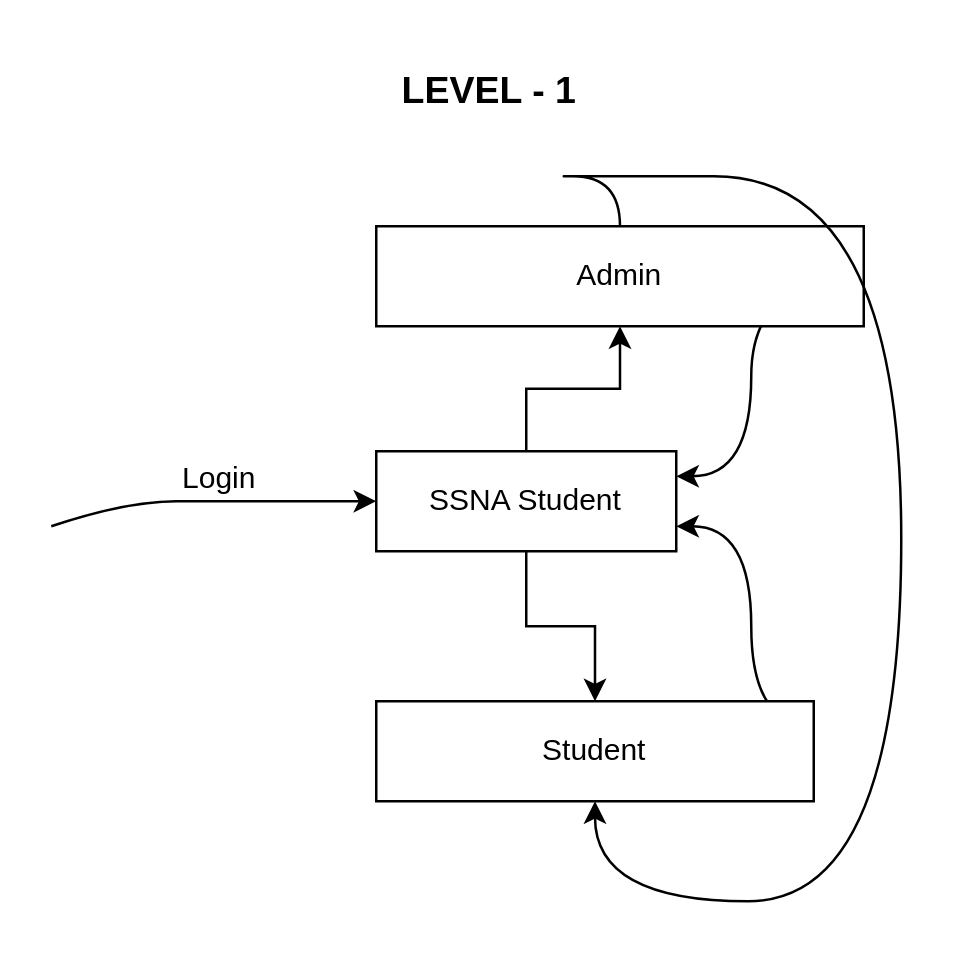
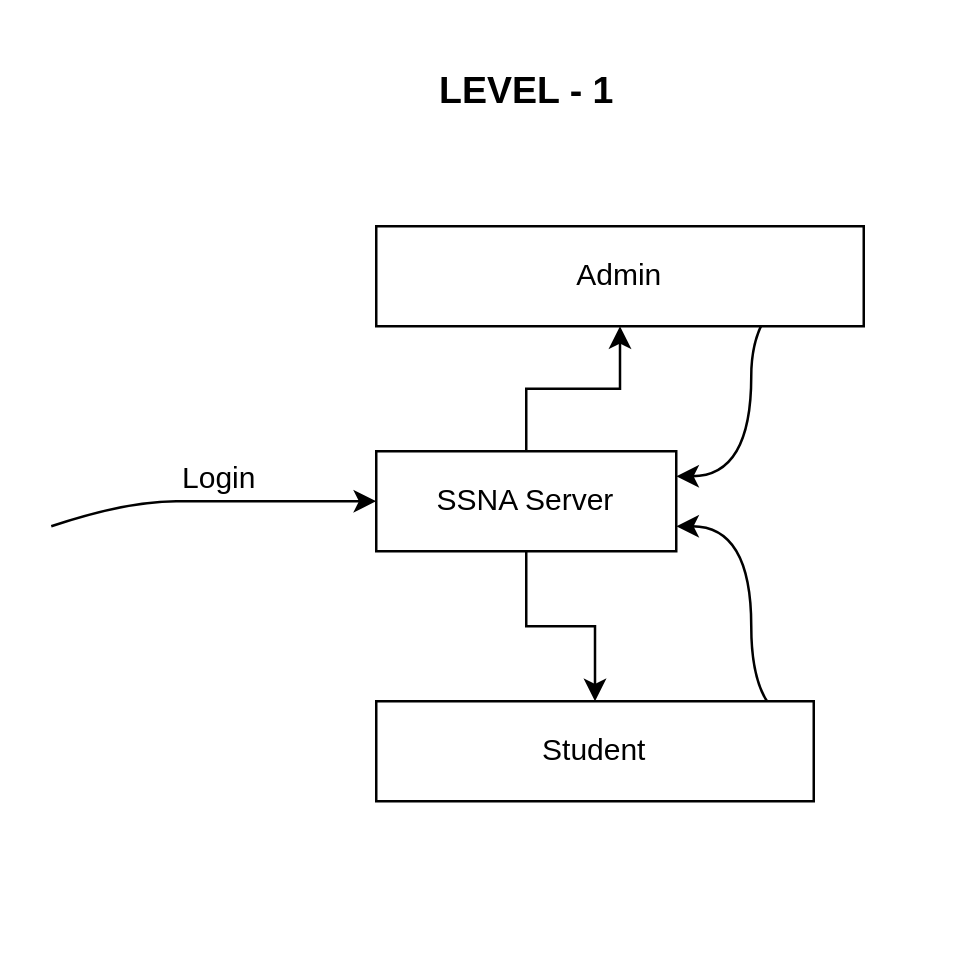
node "LEVEL - 1": moved (489, 89) -> (526, 89)
node "SSNA Student": label "SSNA Student" -> "SSNA Server"
edge "Admin" -> "Student": removed
